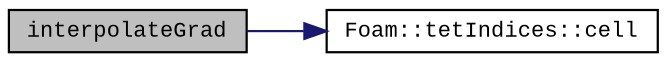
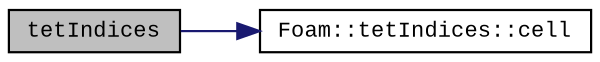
node "interpolateGrad": label "interpolateGrad" -> "tetIndices"
